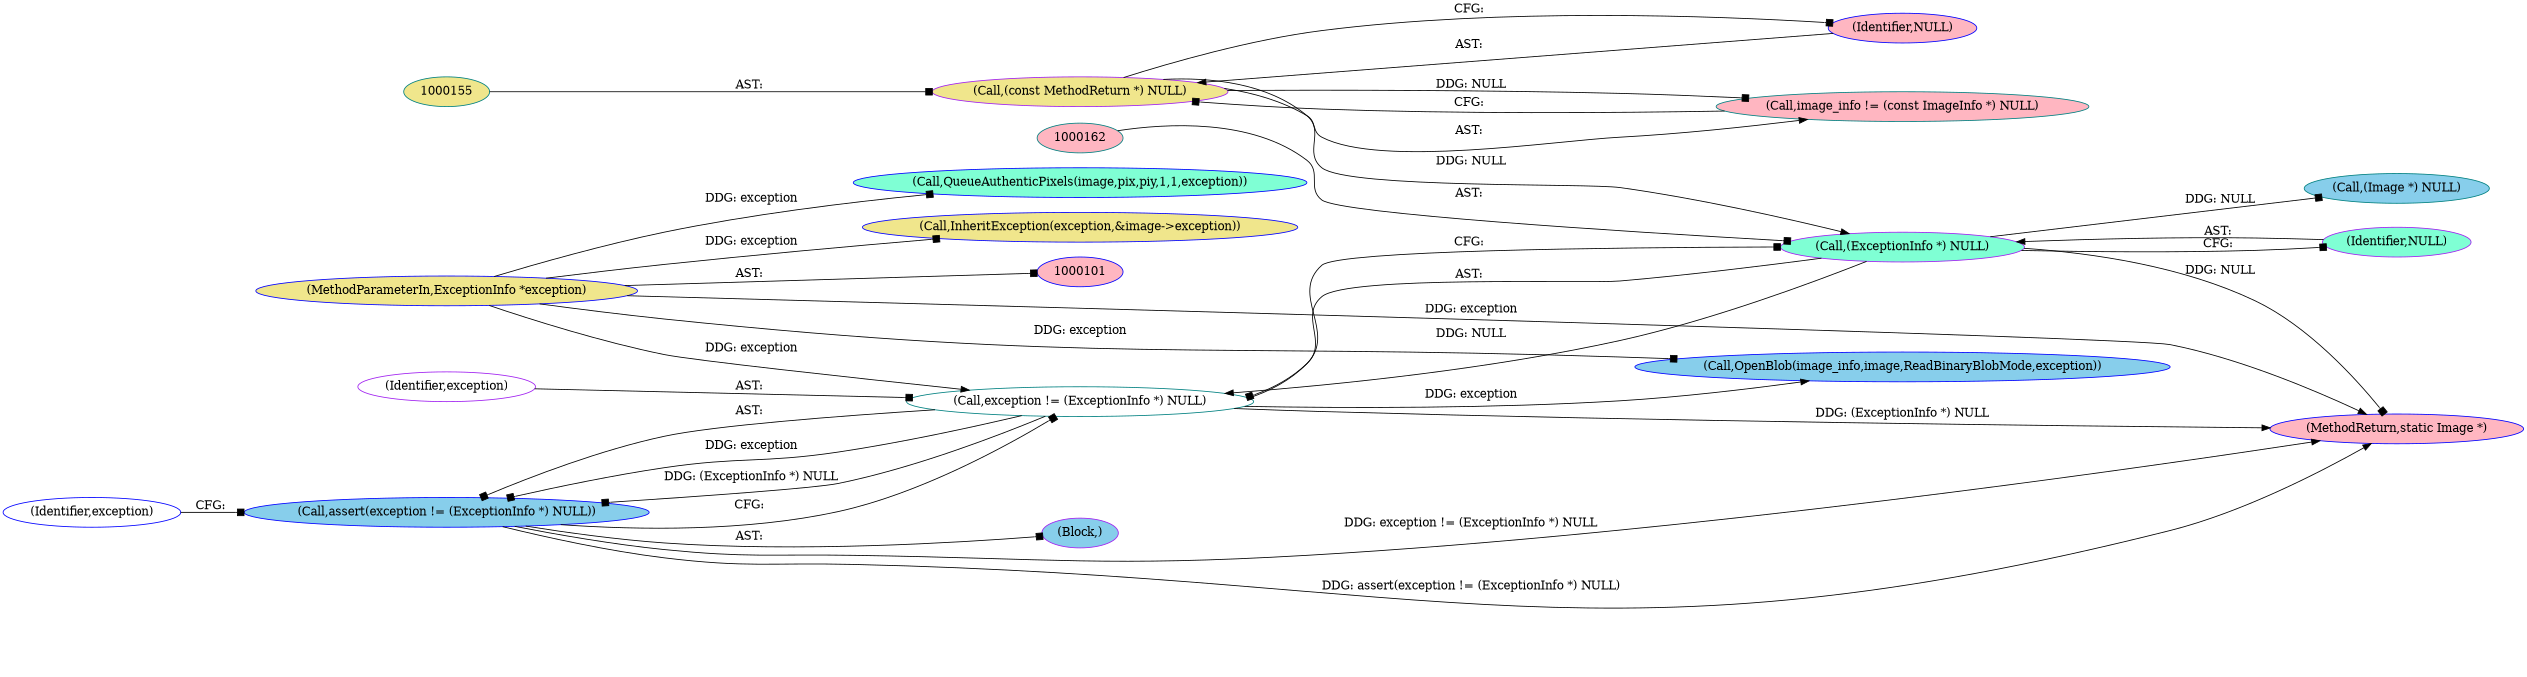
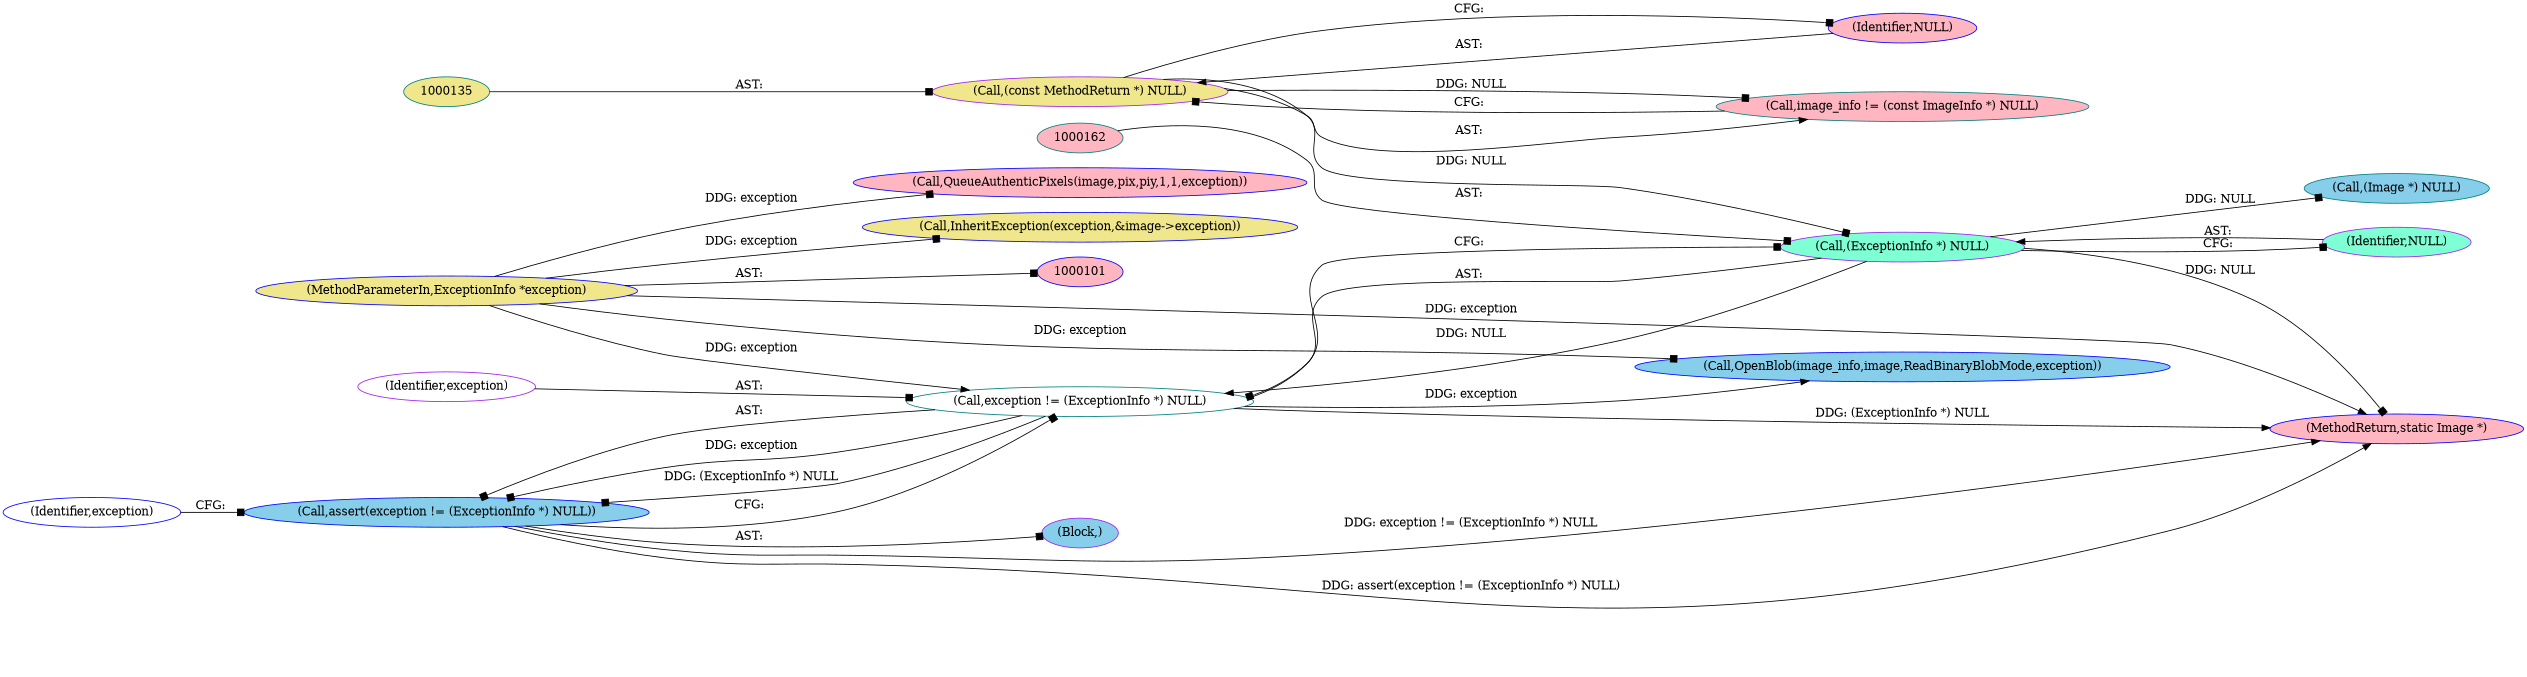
node "1000155": label "1000155" -> "1000135"
node "(Call,QueueAuthenticPixels(image,pix,piy,1,1,exception))": fillcolor aquamarine -> lightpink
edge "(Call,(const MethodReturn *) NULL)" -> "(Call,(ExceptionInfo *) NULL)": arrowhead normal -> box
